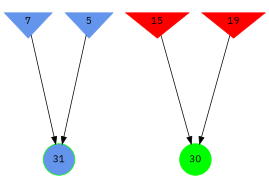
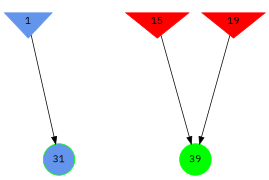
node "7": label "7" -> "1"
node "5": removed
node "30": label "30" -> "39"
